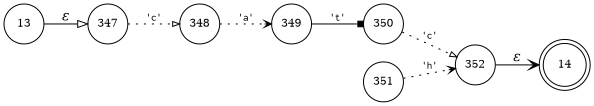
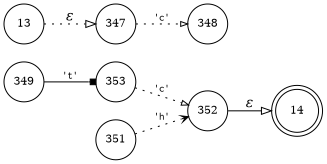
edge "13" -> "347": style solid -> dotted
edge "348" -> "349": removed, label "'a'"
node "350": label "350" -> "353"
edge "352" -> "14": arrowhead vee -> onormal
